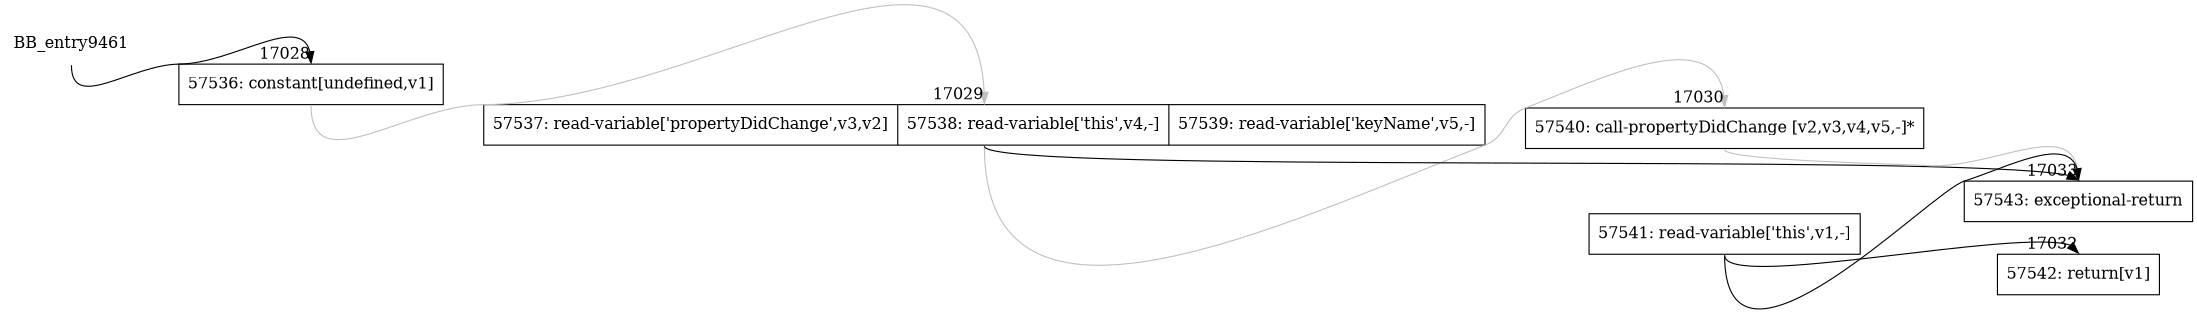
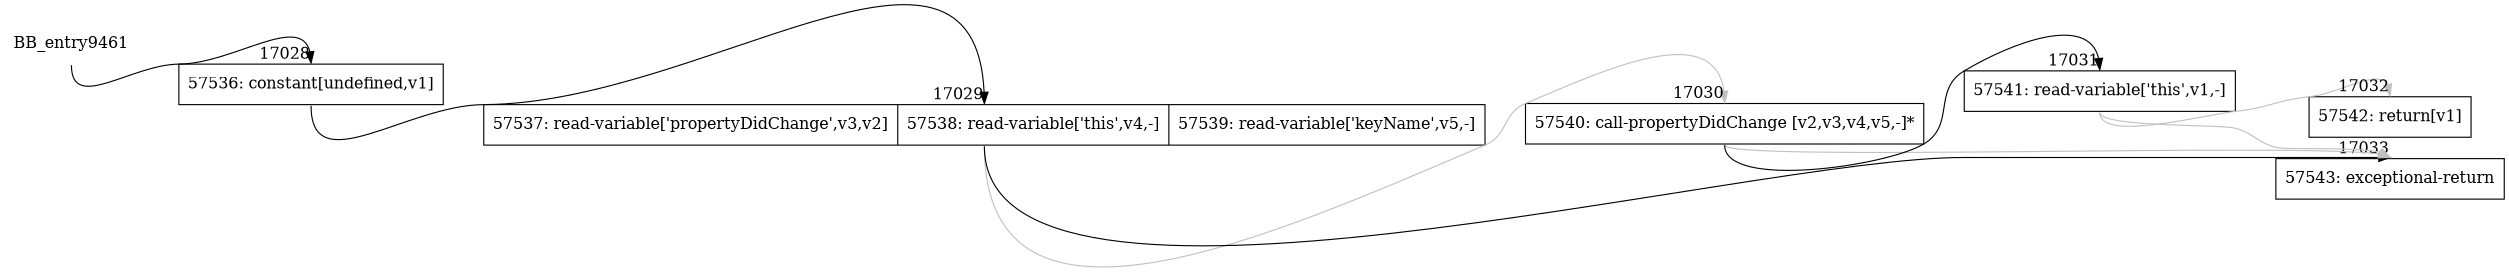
edge "57536: constant[undefined,v1]" -> "57537: read-variable['propertyDidChange',v3,v2]": color gray -> black
edge "57540: call-propertyDidChange [v2,v3,v4,v5,-]*" -> "57541: read-variable['this',v1,-]": added
edge "57541: read-variable['this',v1,-]" -> "57543: exceptional-return": color black -> gray
edge "57541: read-variable['this',v1,-]" -> "57542: return[v1]": color black -> gray
